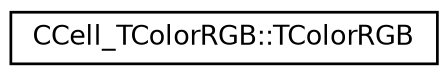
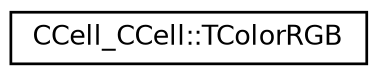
node "CCell_TColorRGB::TColorRGB": label "CCell_TColorRGB::TColorRGB" -> "CCell_CCell::TColorRGB"
